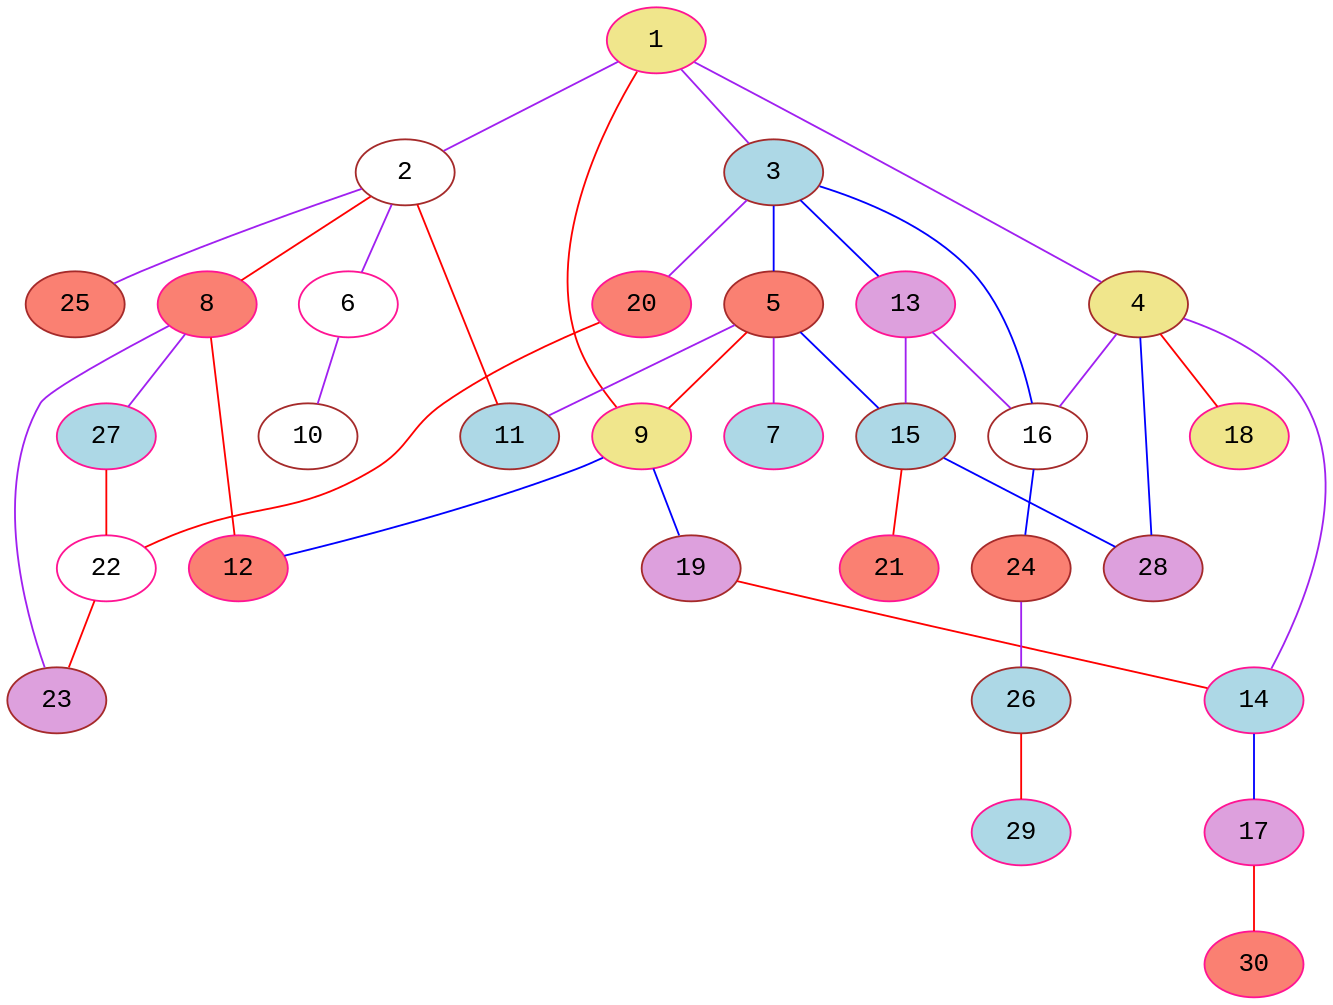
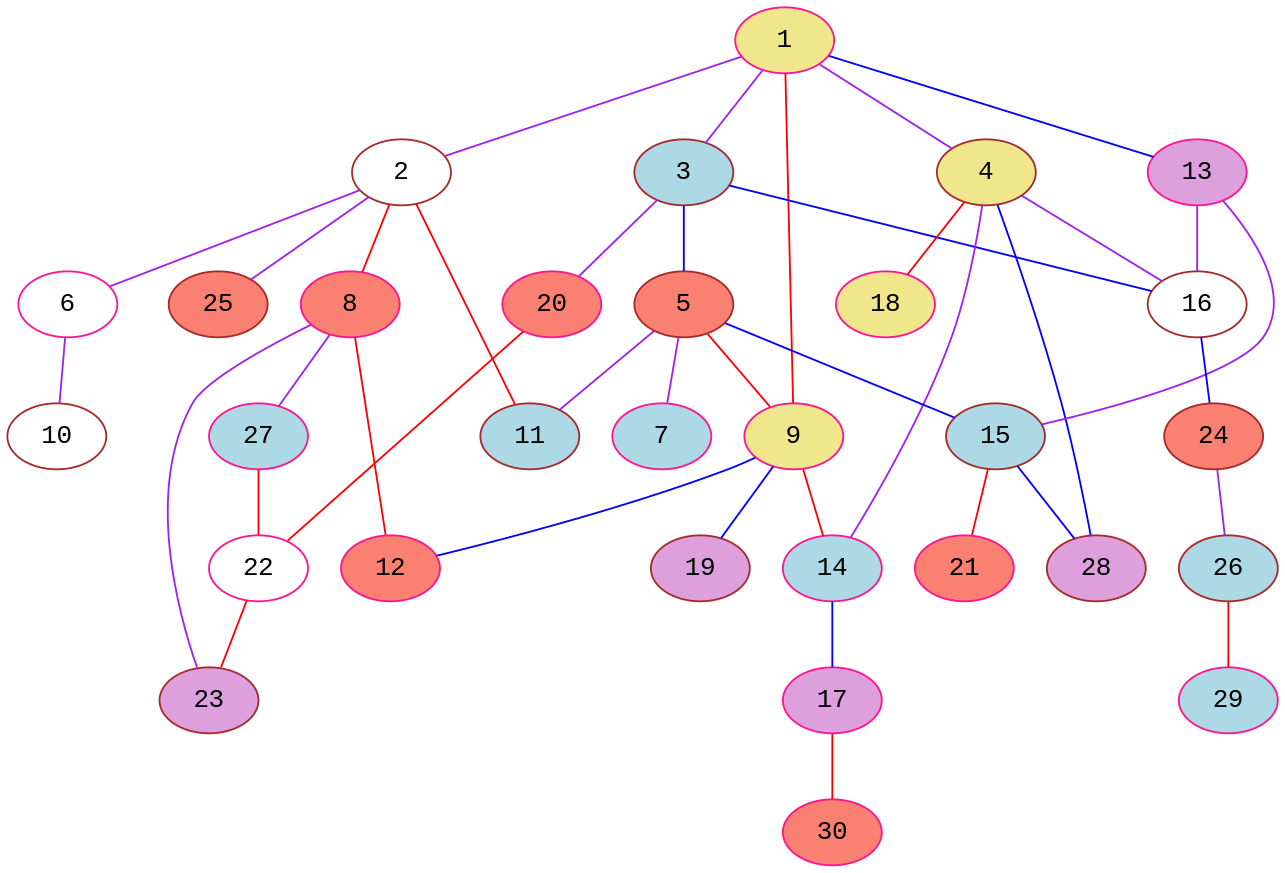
edge "3" -- "13": now "1" -- "13"
edge "19" -- "14": now "9" -- "14"
